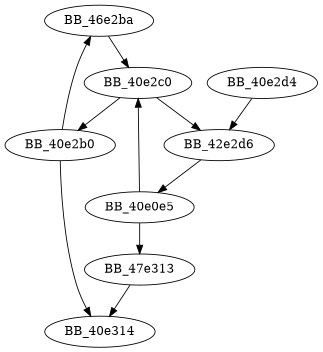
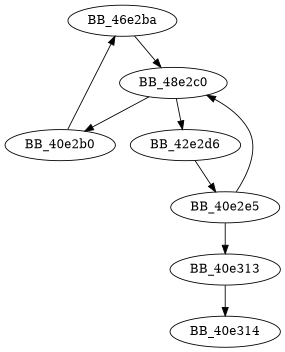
node "BB_40e2c0": label "BB_40e2c0" -> "BB_48e2c0"
node "BB_40e2d4": removed
node "BB_40e0e5": label "BB_40e0e5" -> "BB_40e2e5"
edge "BB_40e2b0" -> "BB_40e314": removed
node "BB_47e313": label "BB_47e313" -> "BB_40e313"
